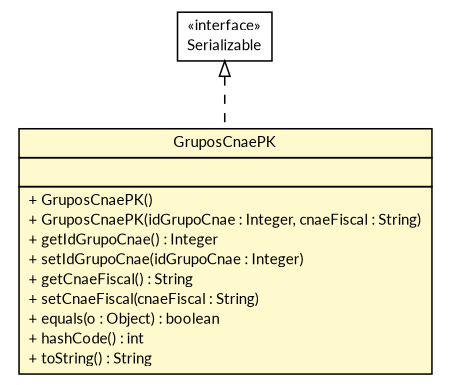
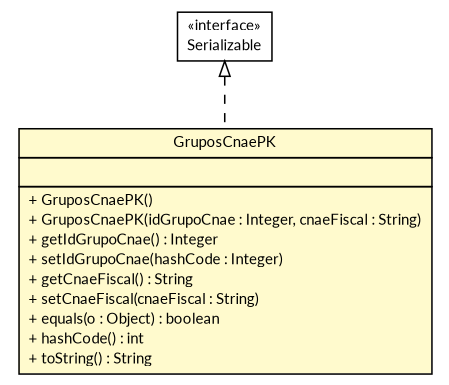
node "GruposCnaePK": text "+ setIdGrupoCnae(idGrupoCnae : Integer)" -> "+ setIdGrupoCnae(hashCode : Integer)"
